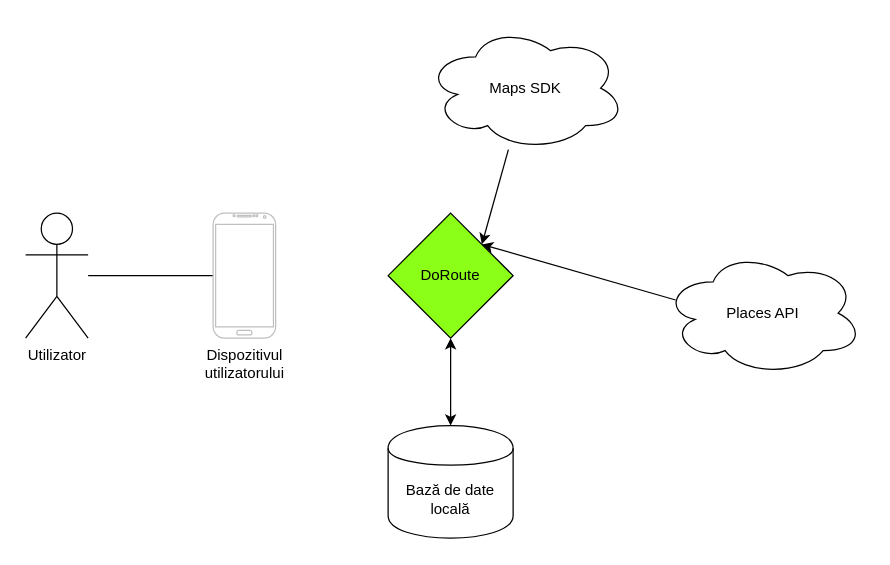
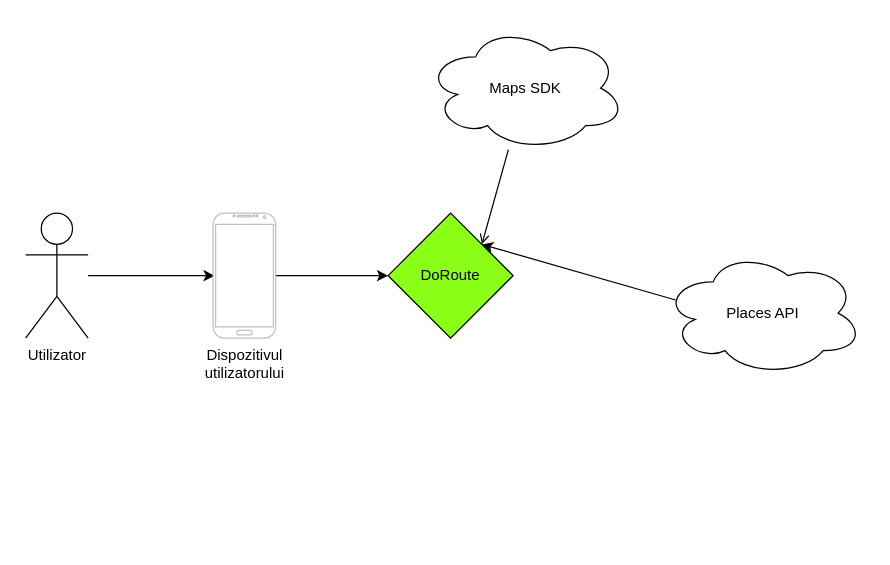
edge "Maps SDK" -> "DoRoute": arrowhead classic -> open
edge "Utilizator" -- "Dispozitivul utilizatorului": arrowhead none -> classic
edge "Dispozitivul utilizatorului" -> "DoRoute": added
edge "DoRoute" -- "Bază de date locală": removed
node "Bază de date locală": removed
